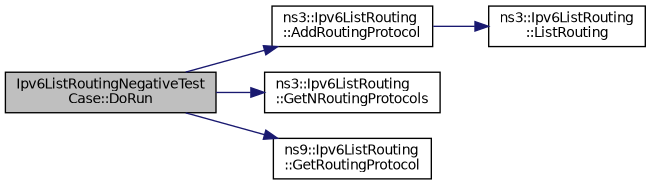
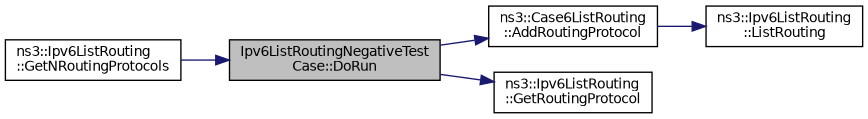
node "ns3::Ipv6ListRouting ::AddRoutingProtocol": label "ns3::Ipv6ListRouting ::AddRoutingProtocol" -> "ns3::Case6ListRouting ::AddRoutingProtocol"
edge "Ipv6ListRoutingNegativeTest Case::DoRun" -> "ns3::Ipv6ListRouting ::GetNRoutingProtocols": reversed
node "ns9::Ipv6ListRouting ::GetRoutingProtocol": label "ns9::Ipv6ListRouting ::GetRoutingProtocol" -> "ns3::Ipv6ListRouting ::GetRoutingProtocol"
